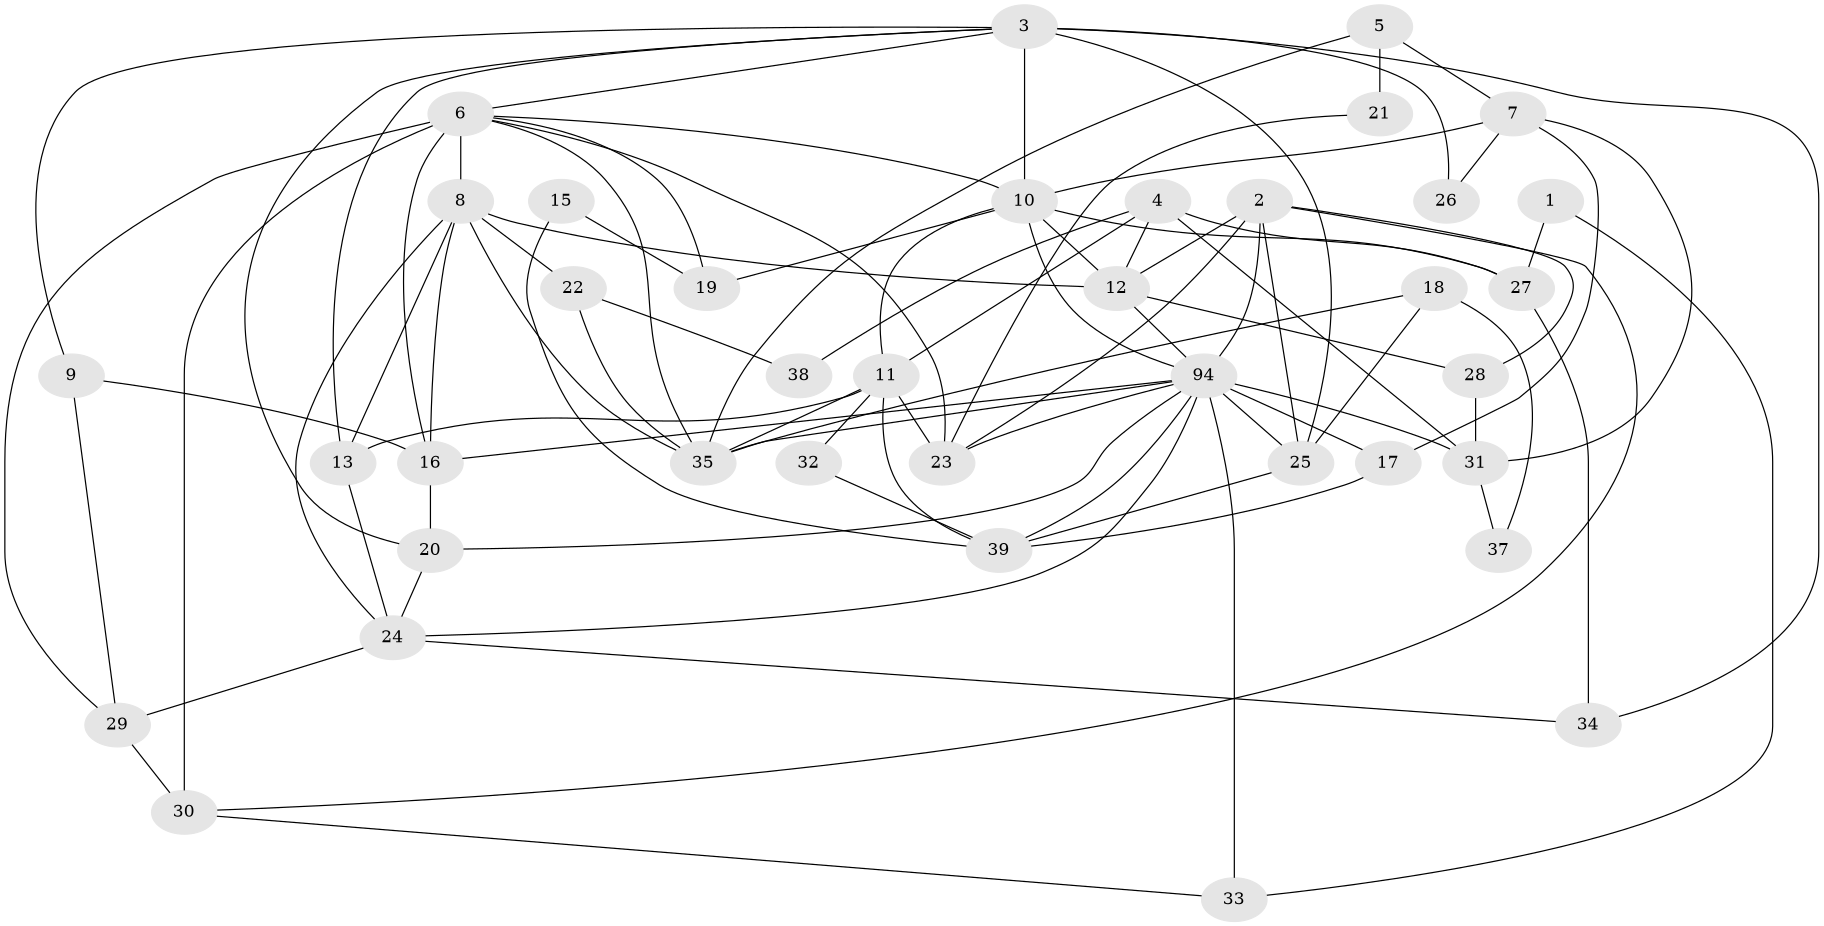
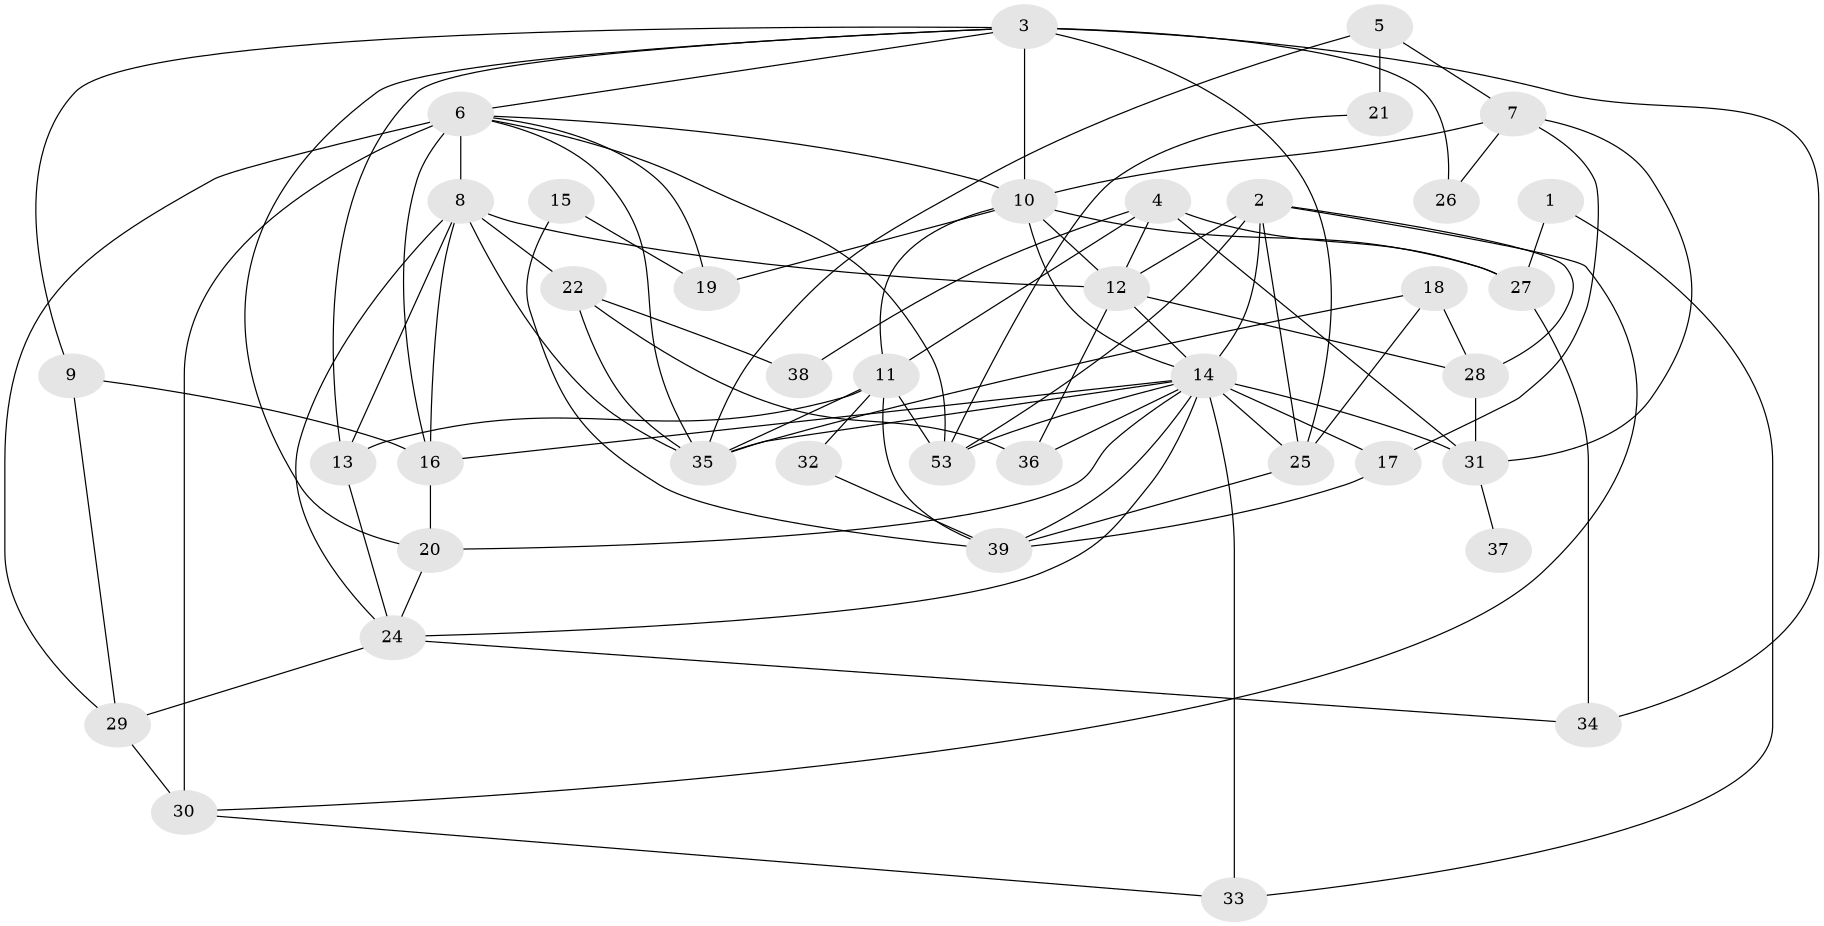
node "94": label "94" -> "14"
edge "18" -- "37": now "18" -- "28"
node "23": label "23" -> "53"
node "36": added
